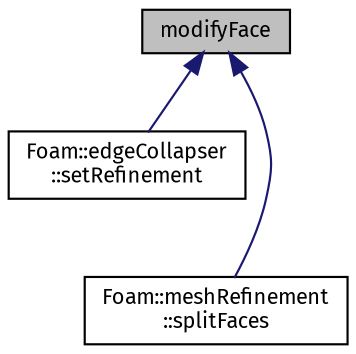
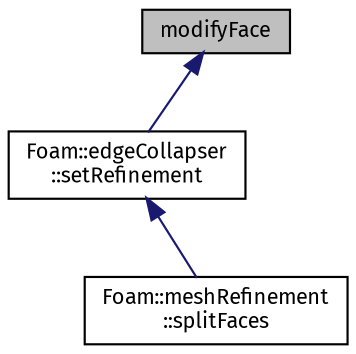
edge "Foam::meshRefinement ::splitFaces" -> "modifyFace": now "Foam::meshRefinement ::splitFaces" -> "Foam::edgeCollapser ::setRefinement"
